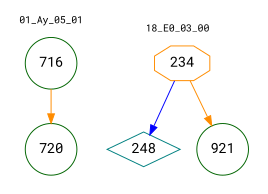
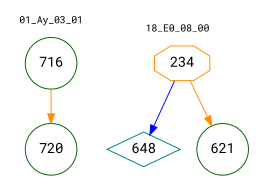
cluster "01_Ay_05_01": label "01_Ay_05_01" -> "01_Ay_03_01"
cluster "18_E0_03_00": label "18_E0_03_00" -> "18_E0_08_00"
node "248": label "248" -> "648"
node "921": label "921" -> "621"
